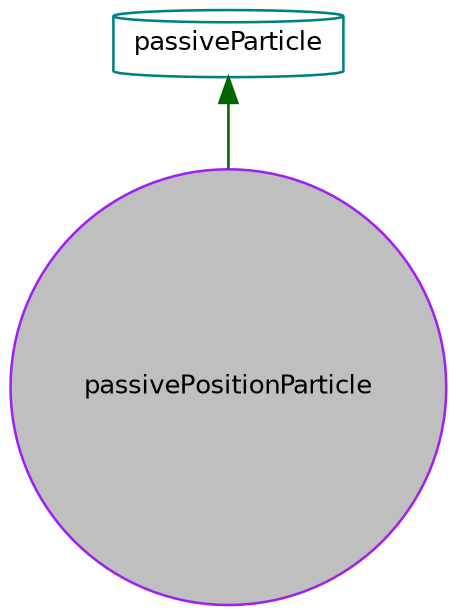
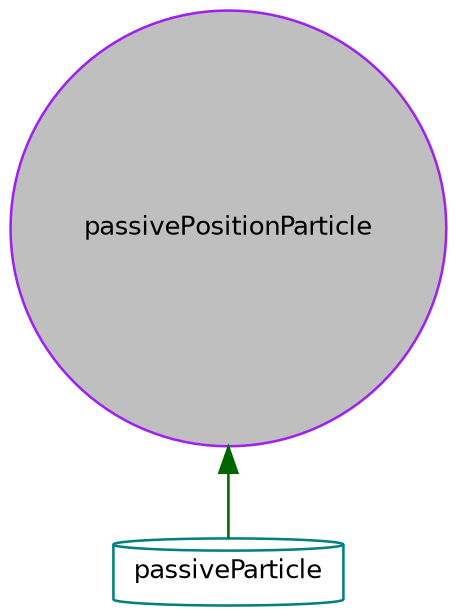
edge "passivePositionParticle" -> "passiveParticle": reversed
